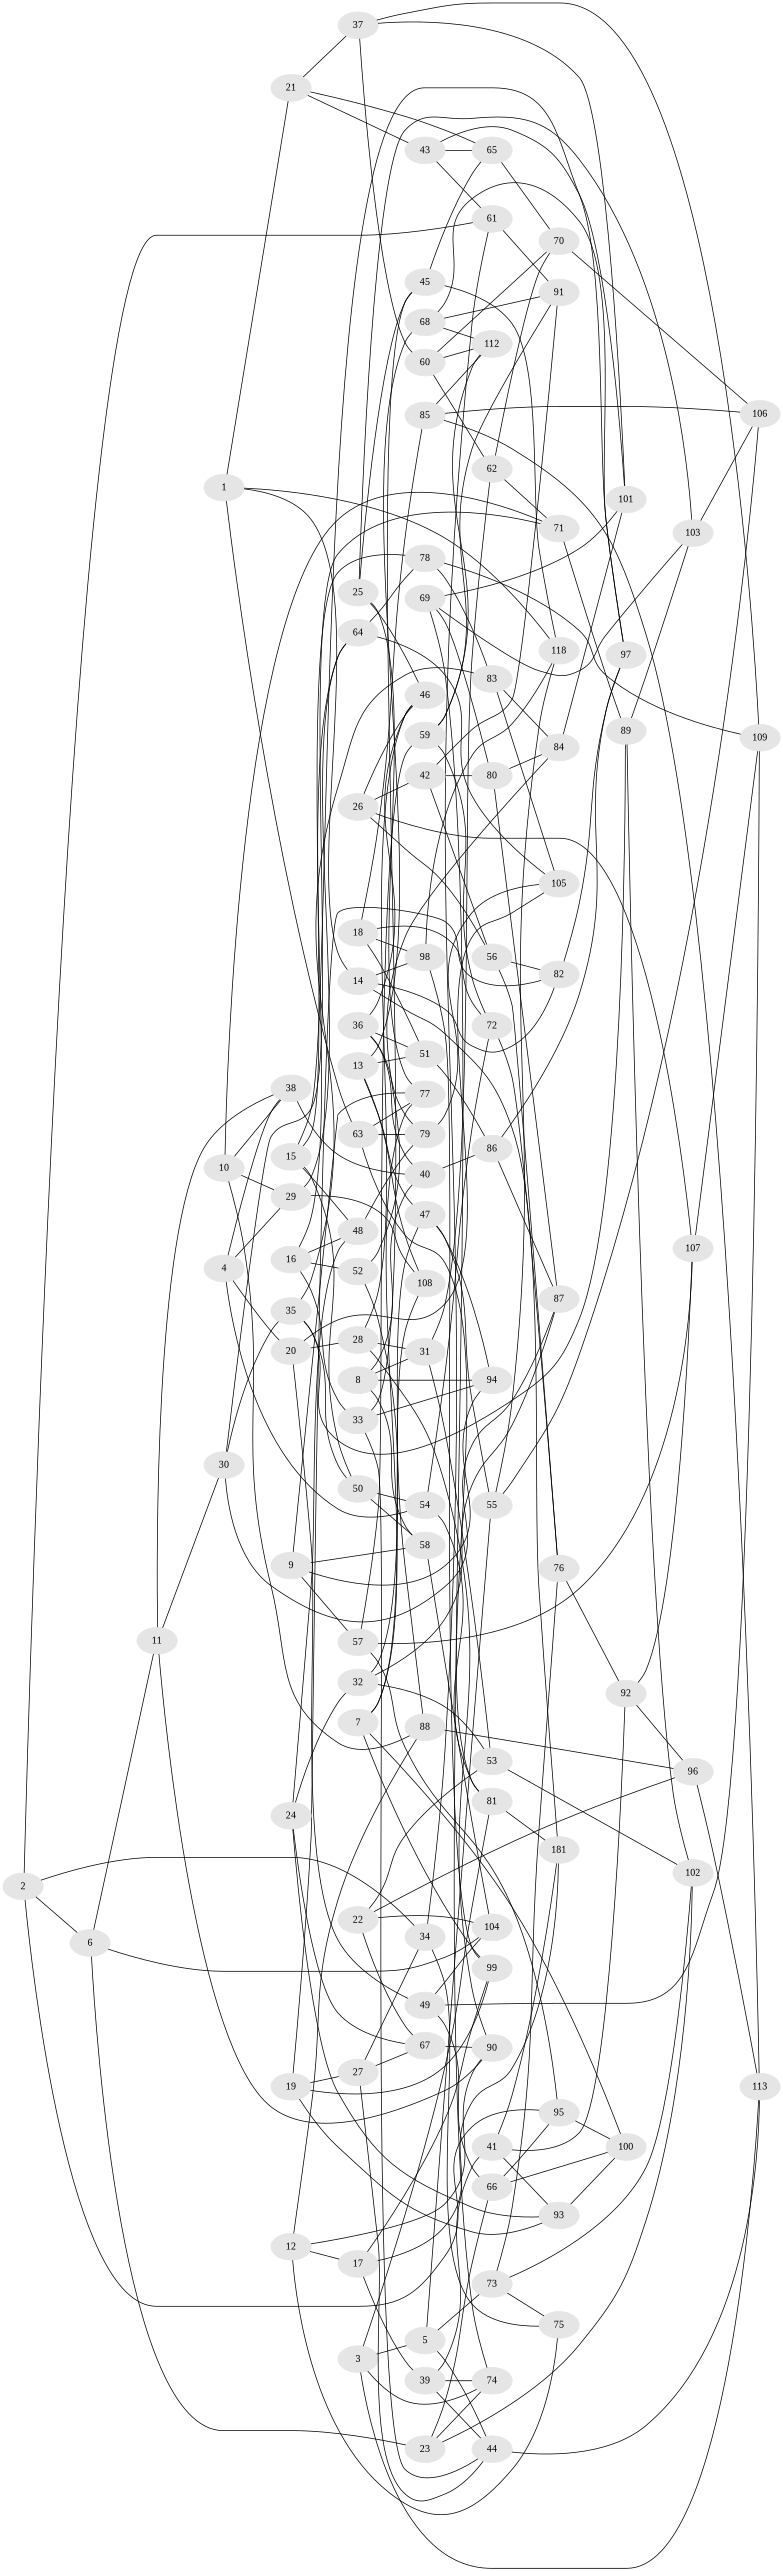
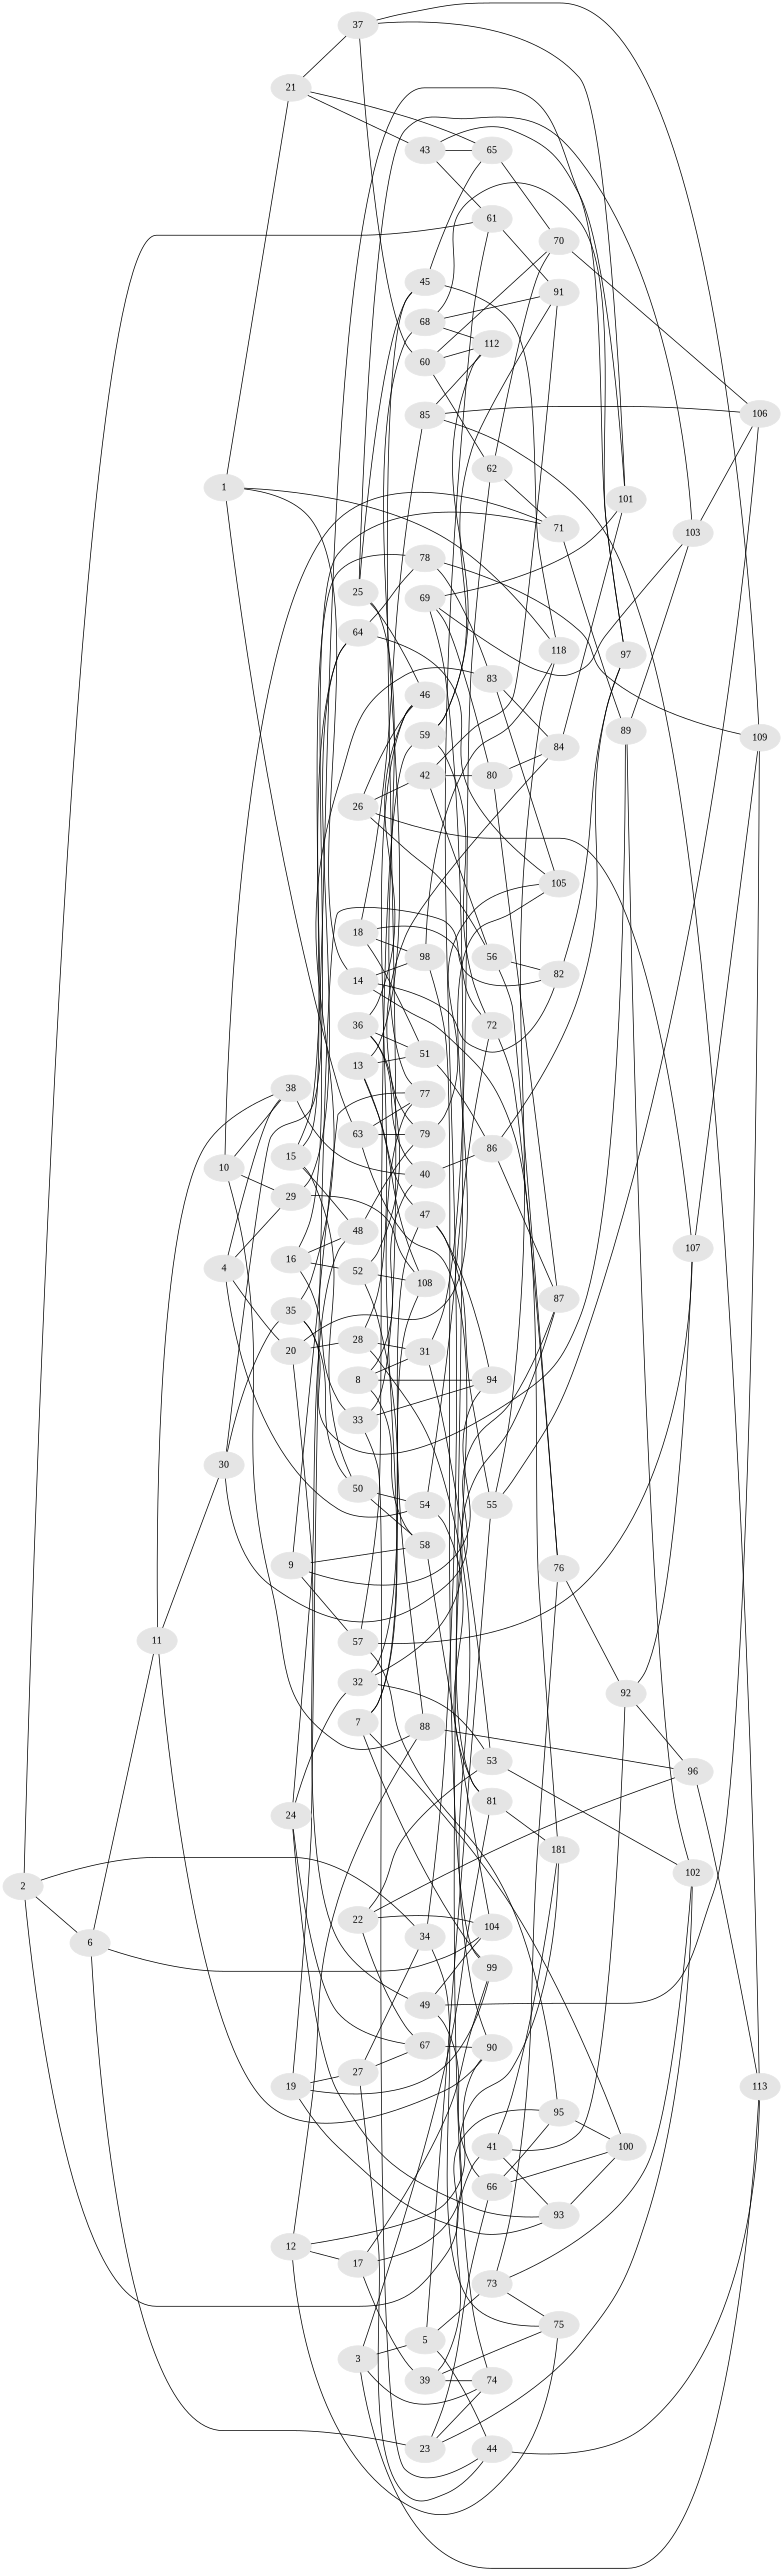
edge "52" -- "108": added
edge "39" -- "44": now "39" -- "75"
